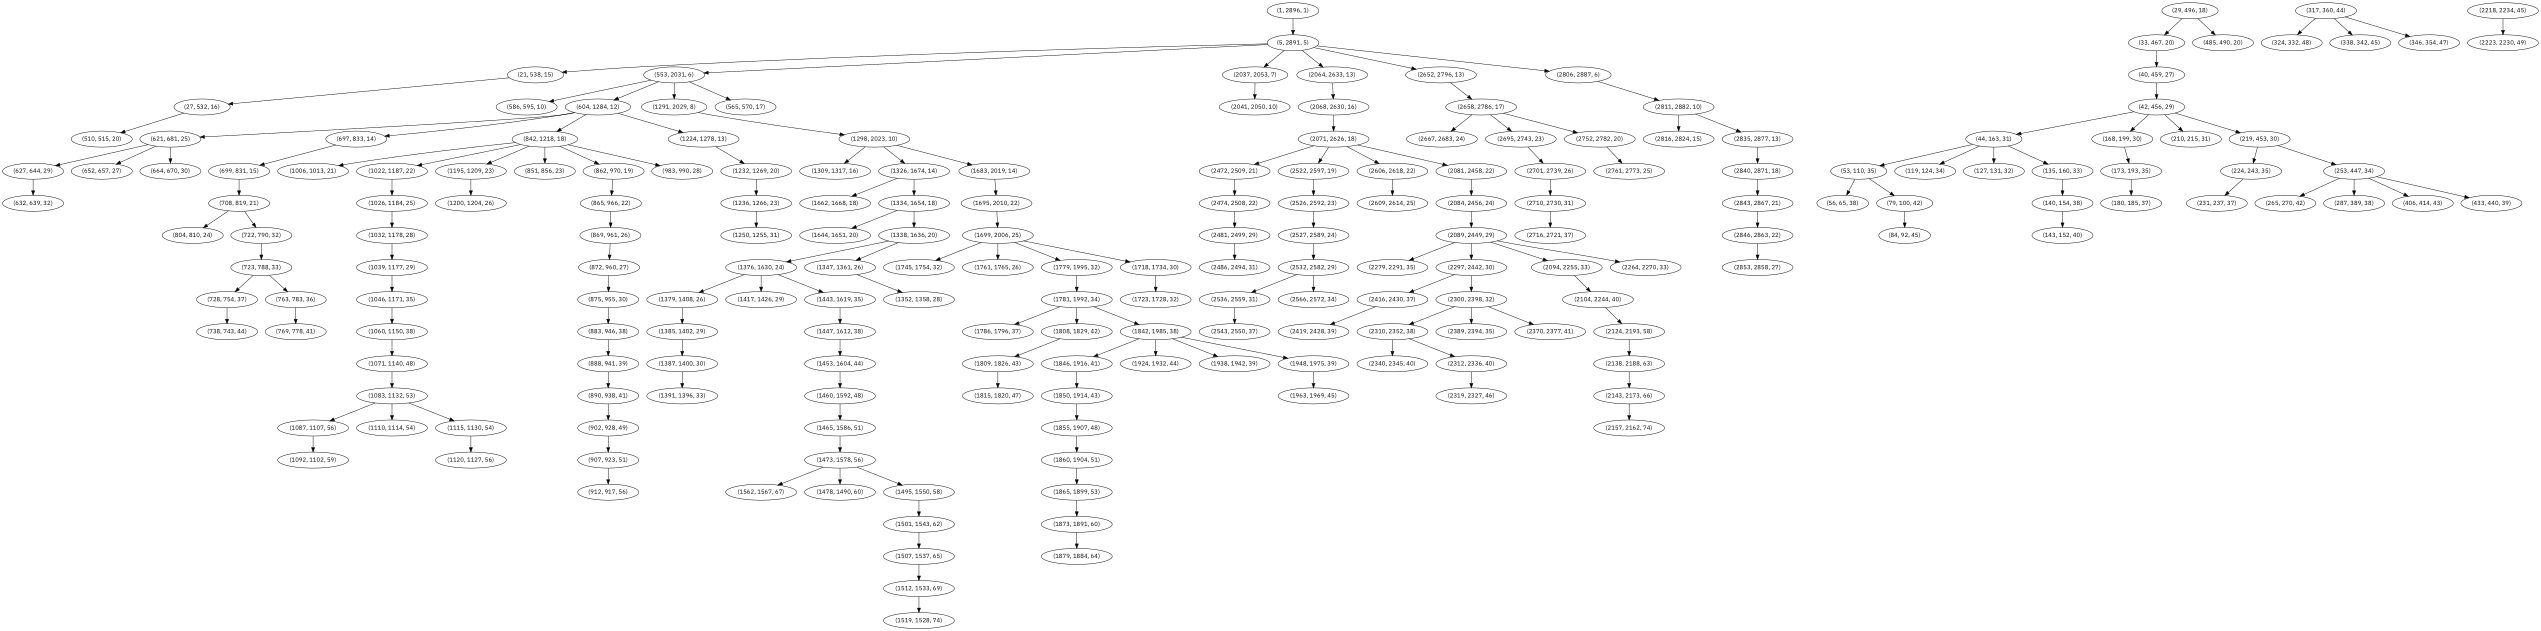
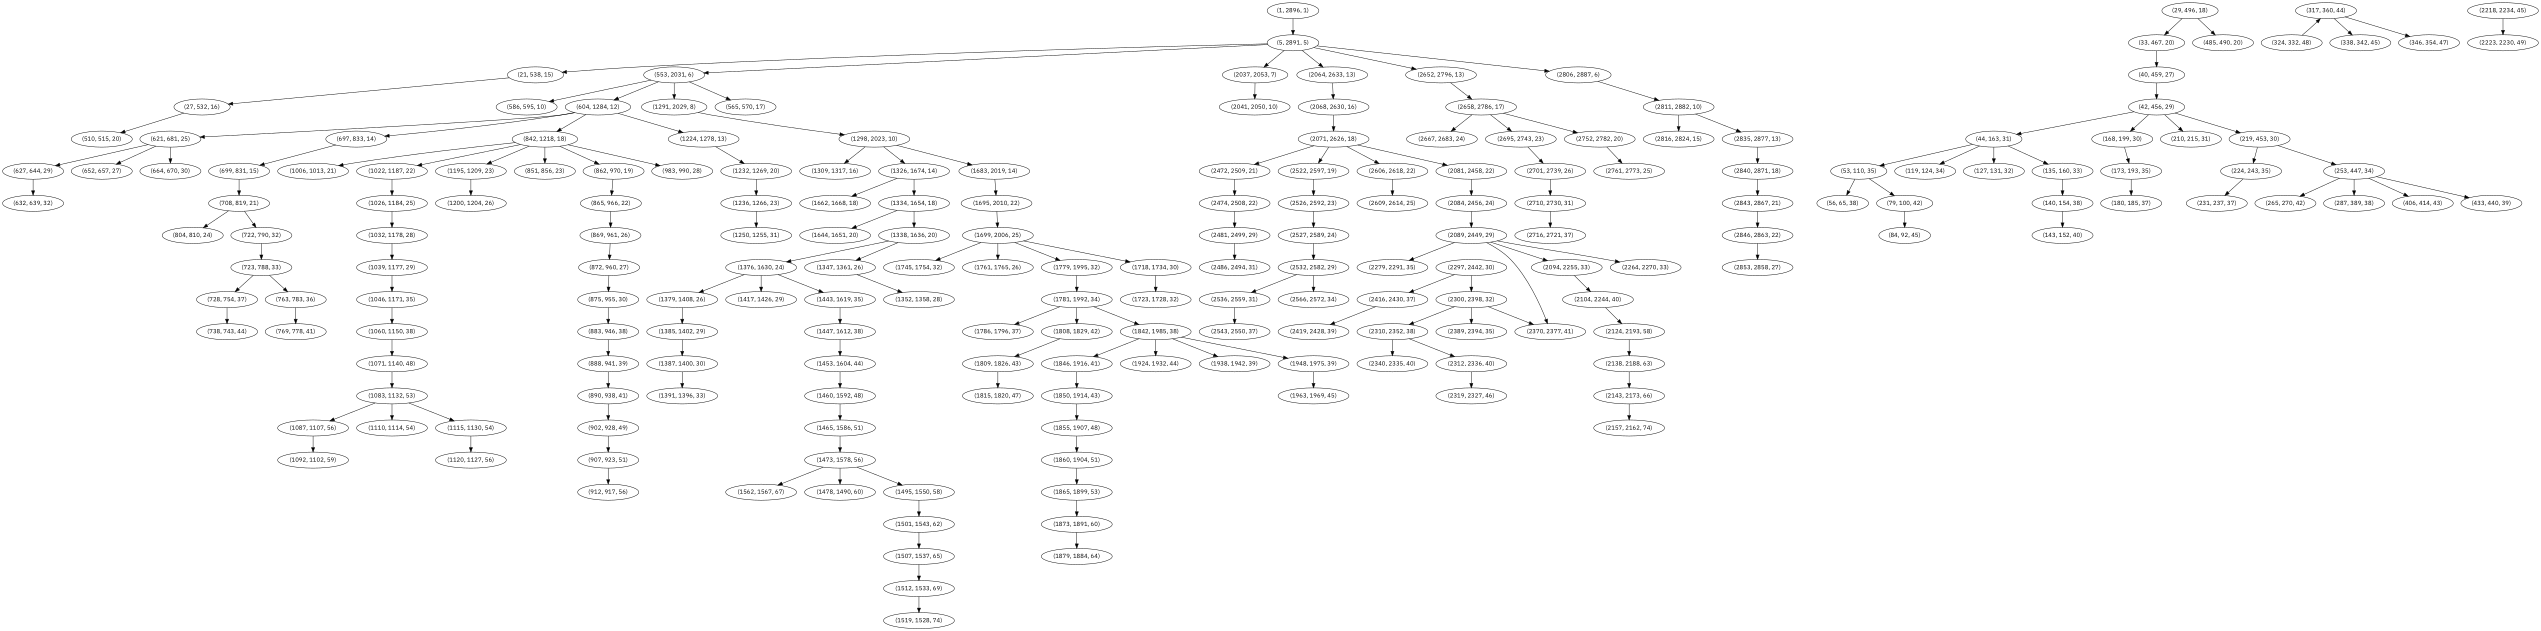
edge "(317, 360, 44)" -> "(324, 332, 48)": reversed
edge "(2089, 2449, 29)" -> "(2297, 2442, 30)": now "(2089, 2449, 29)" -> "(2370, 2377, 41)"
node "(2340, 2345, 40)": label "(2340, 2345, 40)" -> "(2340, 2335, 40)"
